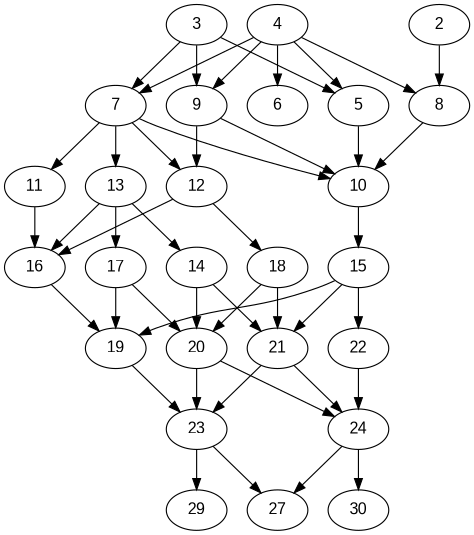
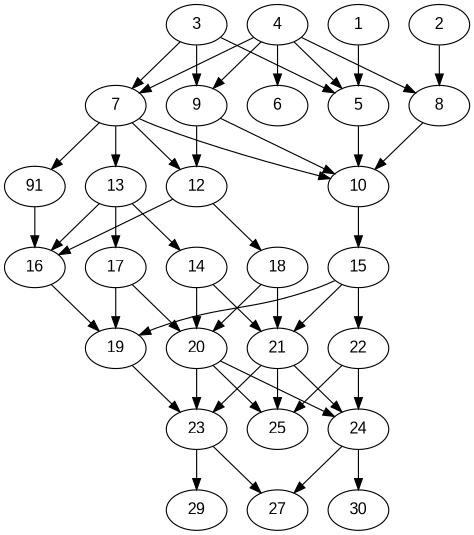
node "1": added
node "11": label "11" -> "91"
node "25": added
